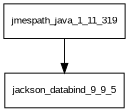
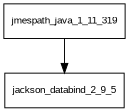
node "jackson_databind_9_9_5": label "jackson_databind_9_9_5" -> "jackson_databind_2_9_5"
